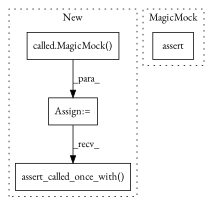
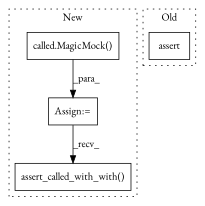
cluster "MagicMock": label "MagicMock" -> "Old"
node "assert_called_once_with()": label "assert_called_once_with()" -> "assert_called_with_with()"
